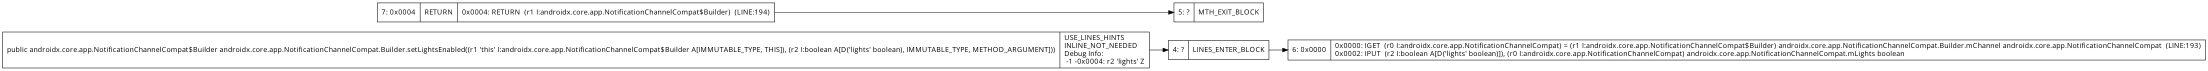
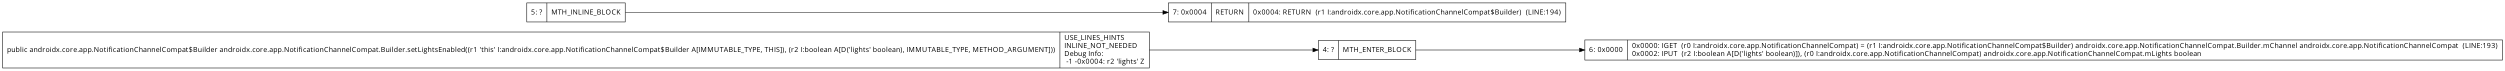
edge "7: 0x0004" -> "5: ?": reversed
node "5: ?": text "MTH_EXIT_BLOCK" -> "MTH_INLINE_BLOCK"
node "4: ?": text "LINES_ENTER_BLOCK" -> "MTH_ENTER_BLOCK"
